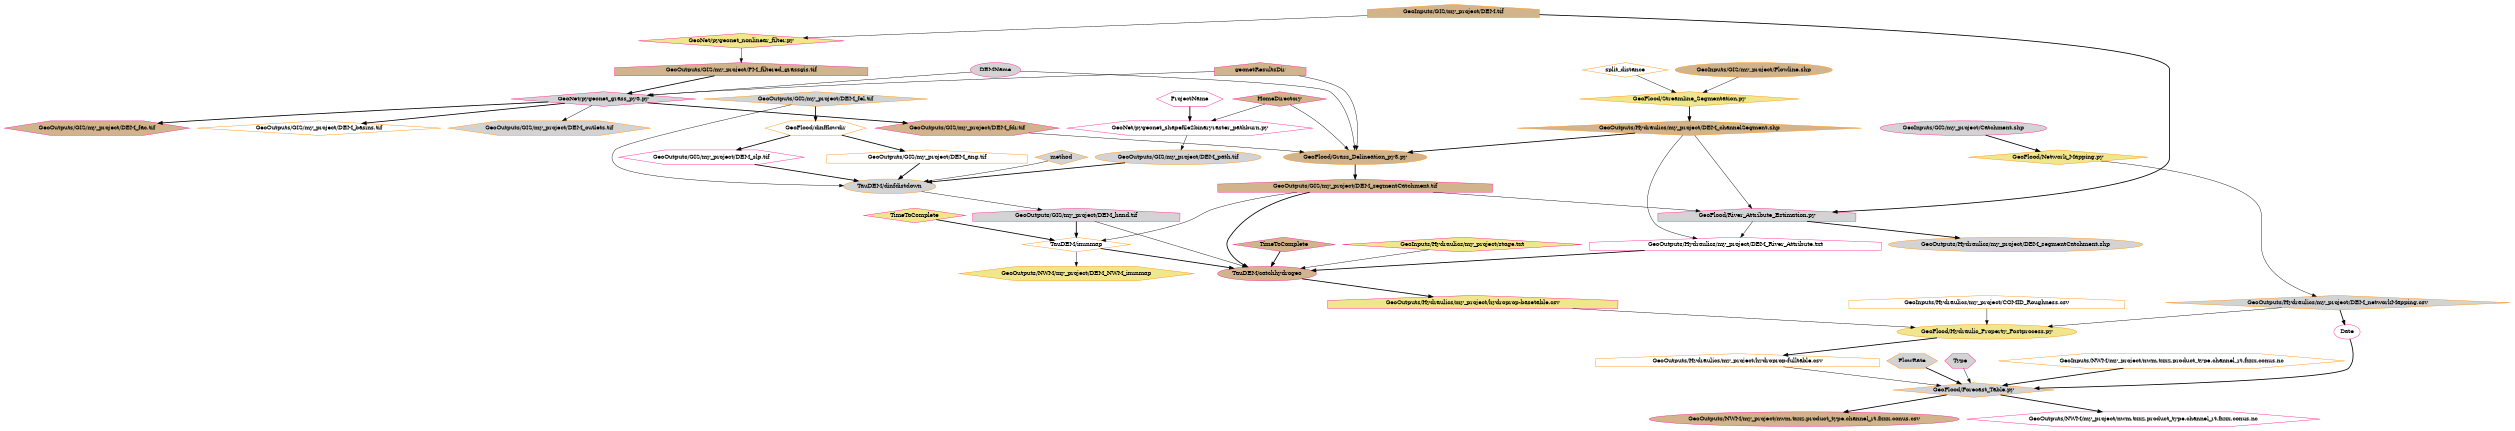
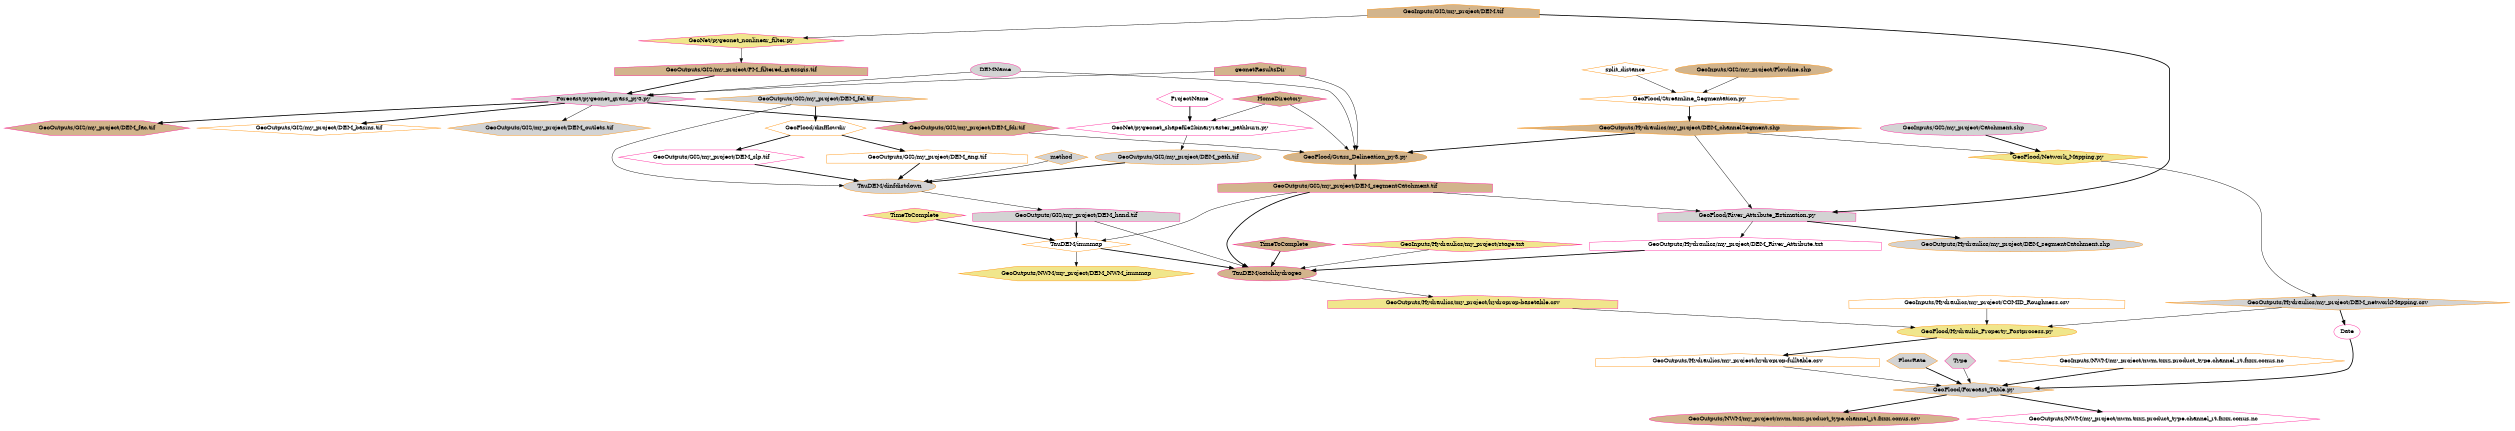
node "GeoNet/pygeonet_grass_py3.py": label "GeoNet/pygeonet_grass_py3.py" -> "Forecast/pygeonet_grass_py3.py"
node "GeoFlood/Streamline_Segmentation.py": fillcolor khaki -> white
edge "GeoOutputs/Hydraulics/my_project/DEM_channelSegment.shp" -> "GeoOutputs/Hydraulics/my_project/DEM_River_Attribute.txt": now "GeoOutputs/Hydraulics/my_project/DEM_channelSegment.shp" -> "GeoFlood/Network_Mapping.py"
edge "TauDEM/catchhydrogeo" -> "GeoOutputs/Hydraulics/my_project/hydroprop-basetable.csv": style bold -> solid
